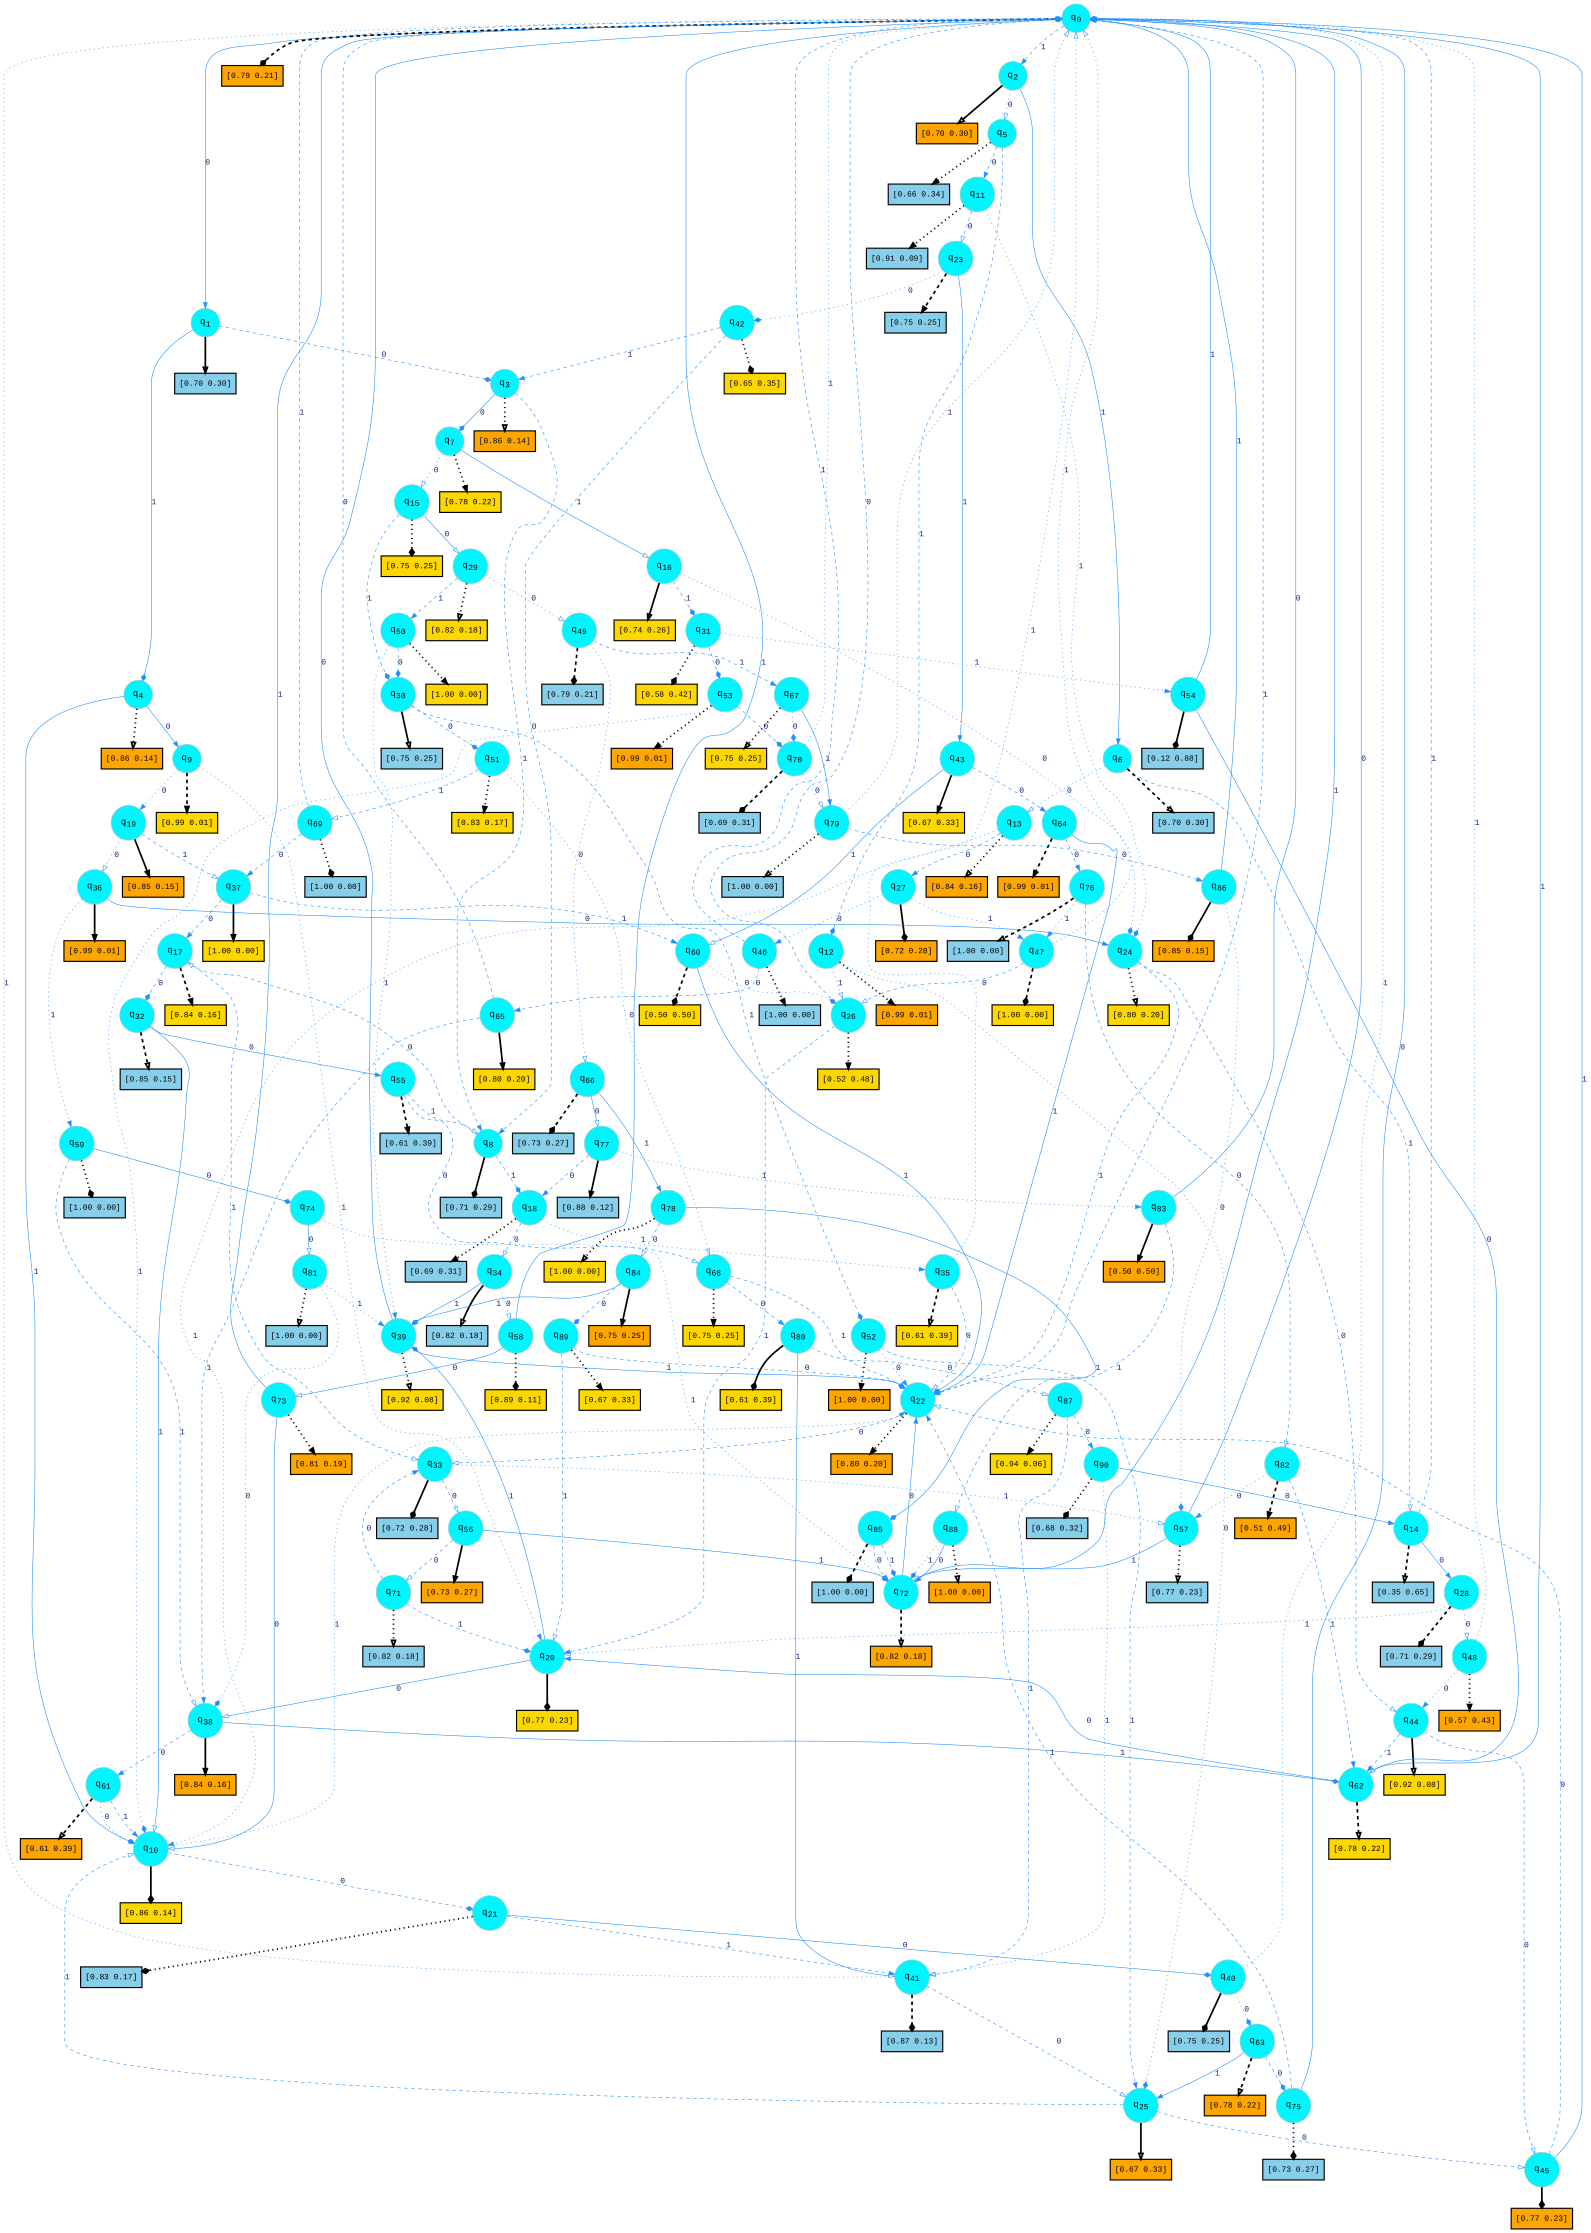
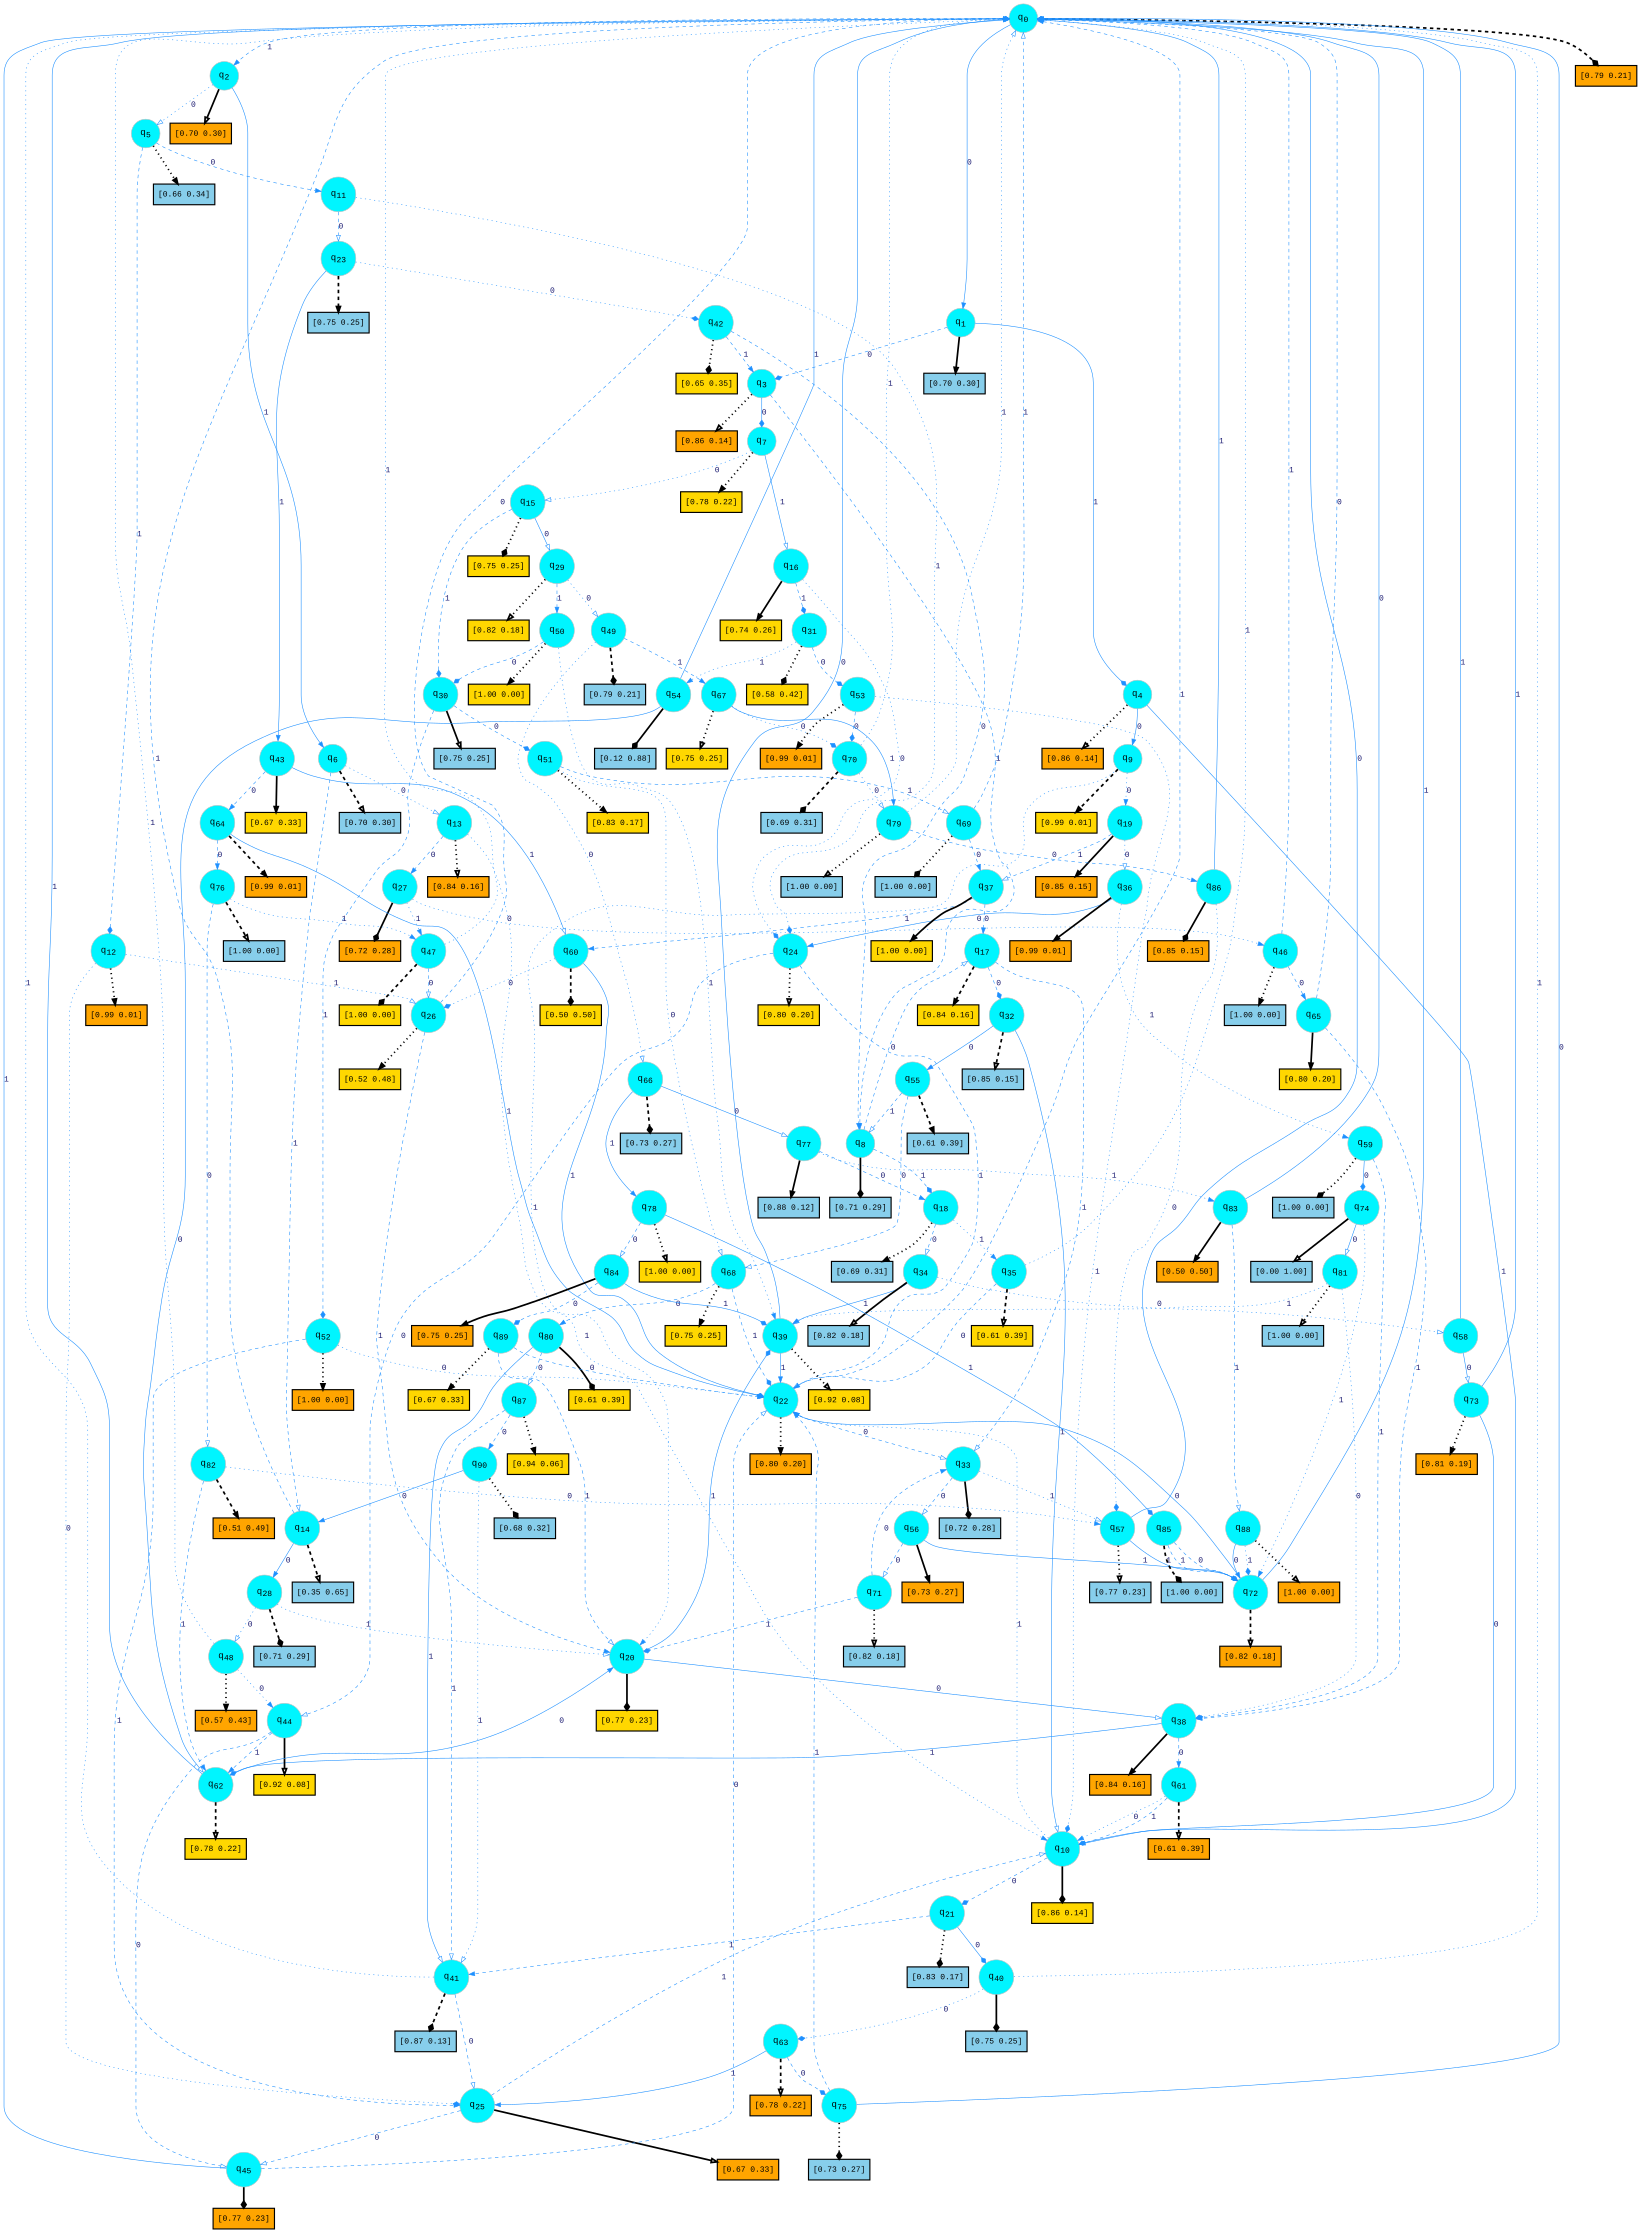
node "[0.91 0.09]": removed
node "[0.00 1.00]": added
node "[0.89 0.11]": removed
